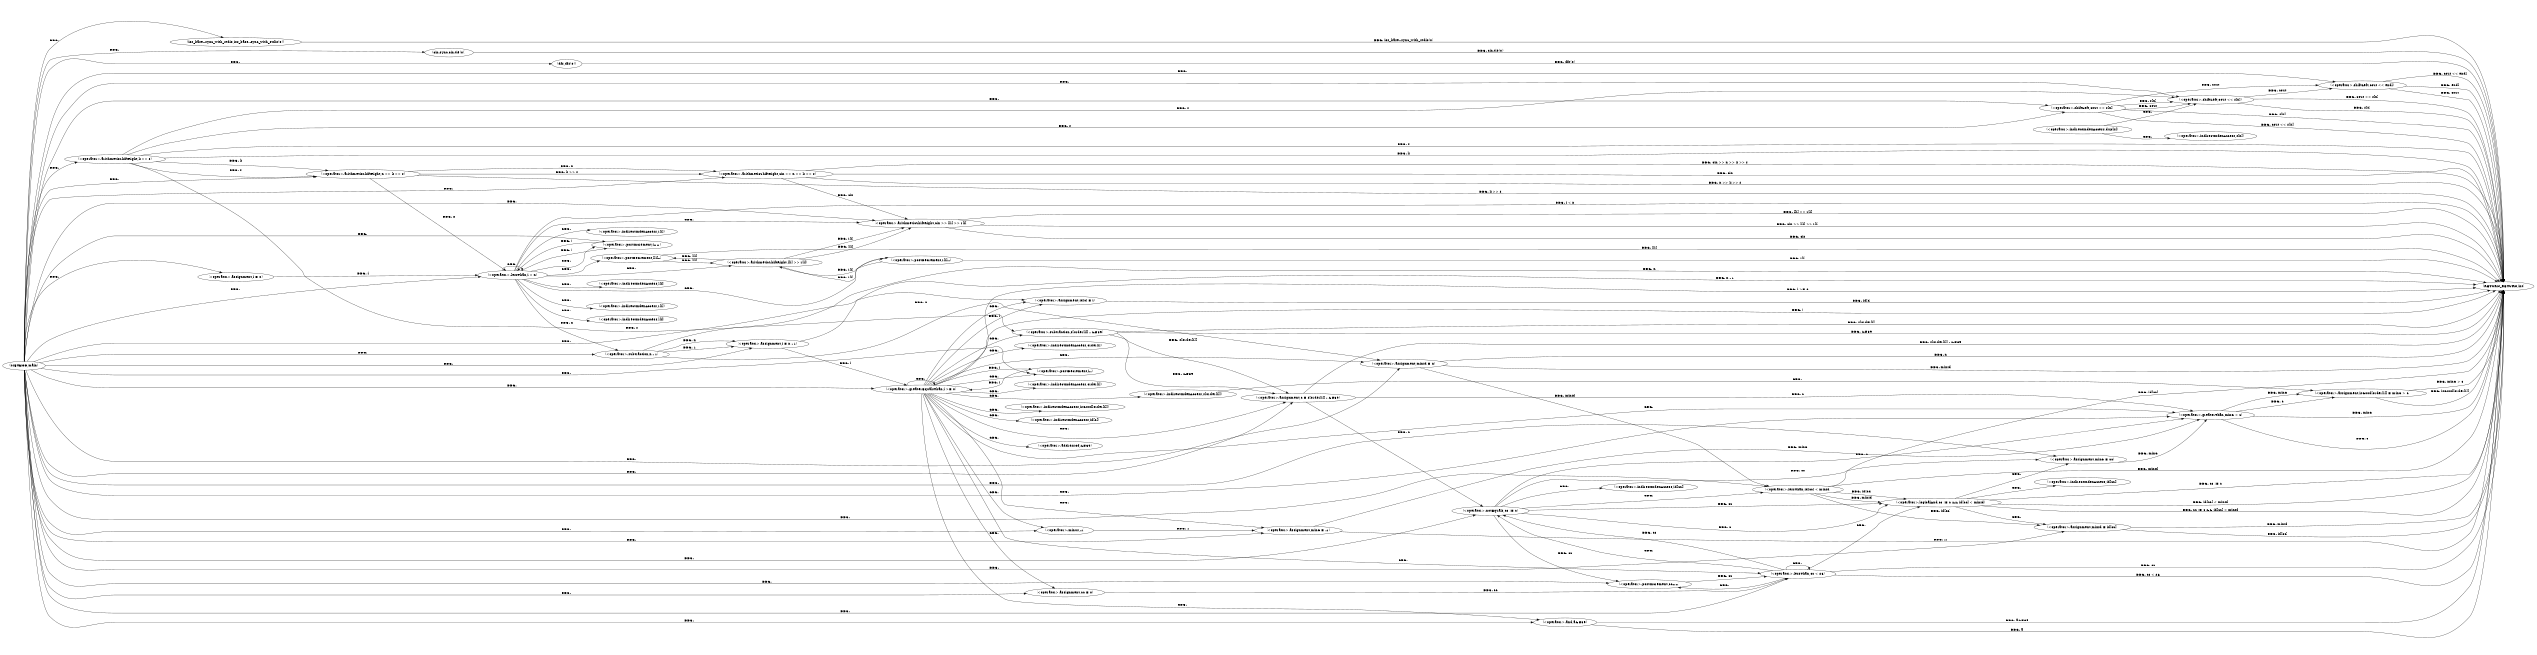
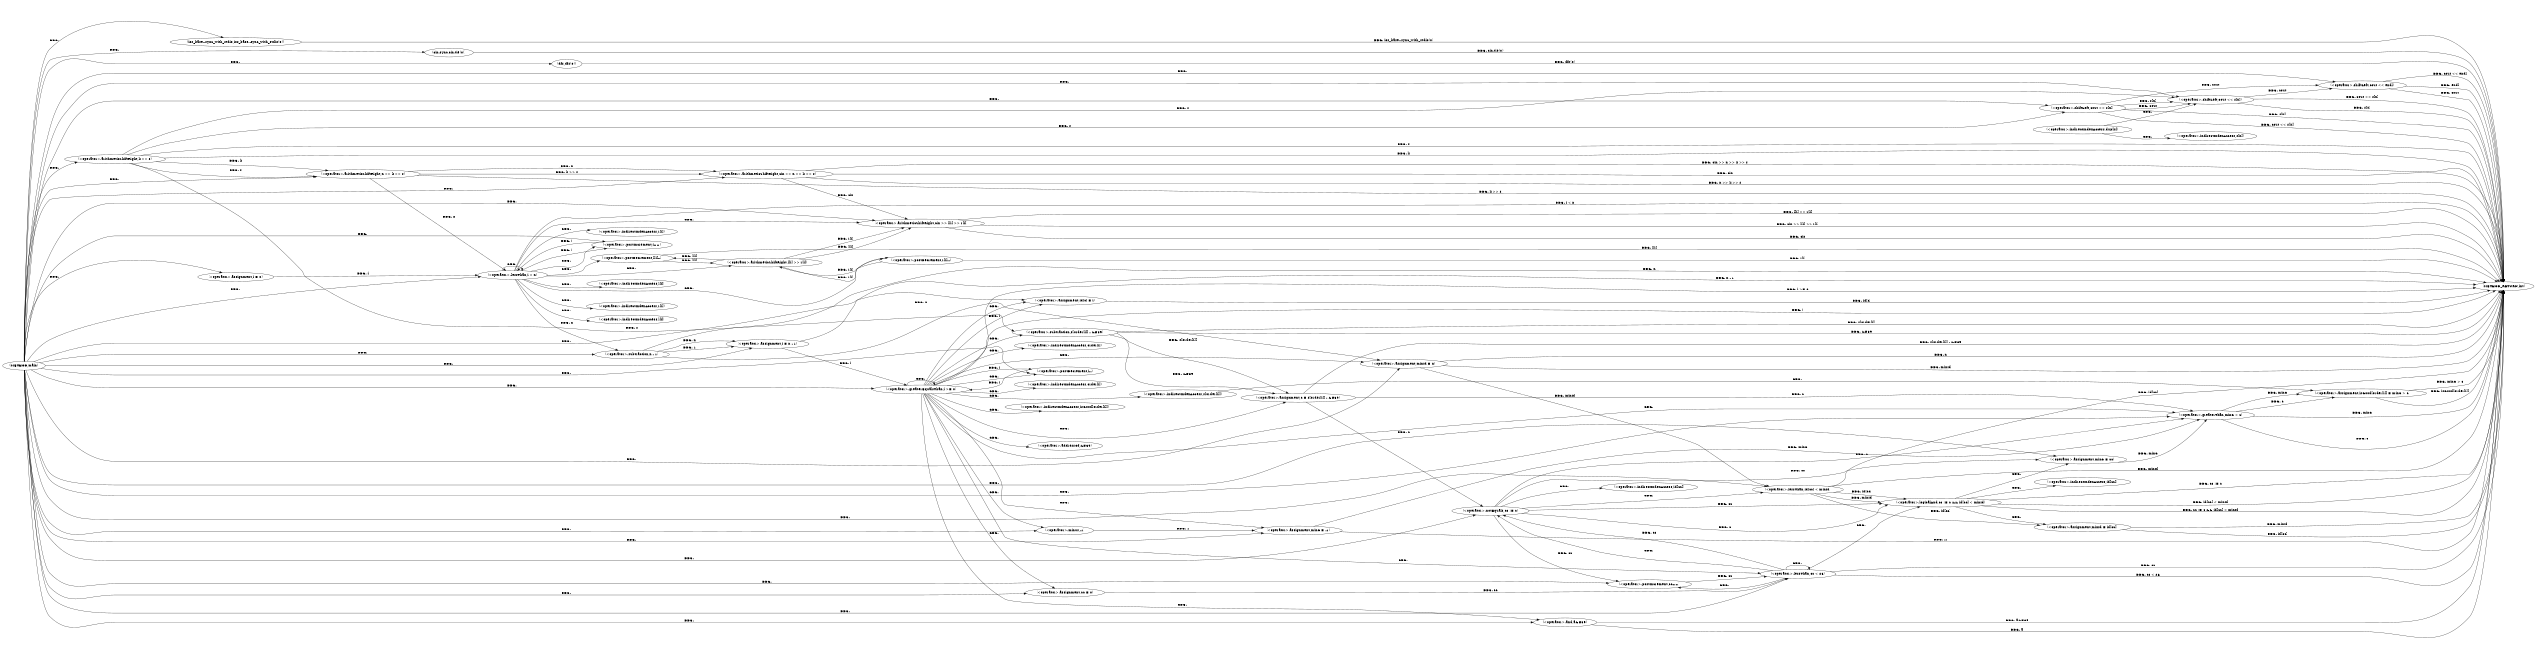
node "(RETURN_RETURN,int)": label "(RETURN_RETURN,int)" -> "(METHOD_RETURN,int)"
node "(<operator>.indirectIndexAccess,id[c])": removed
edge "(METHOD,main)" -> "(<operator>.assignment,c = s[order[i]] - &#39)": removed, label "DDG:"
edge "(METHOD,main)" -> "(<operator>.assignment,minId = id[cc])": removed, label "DDG:"
